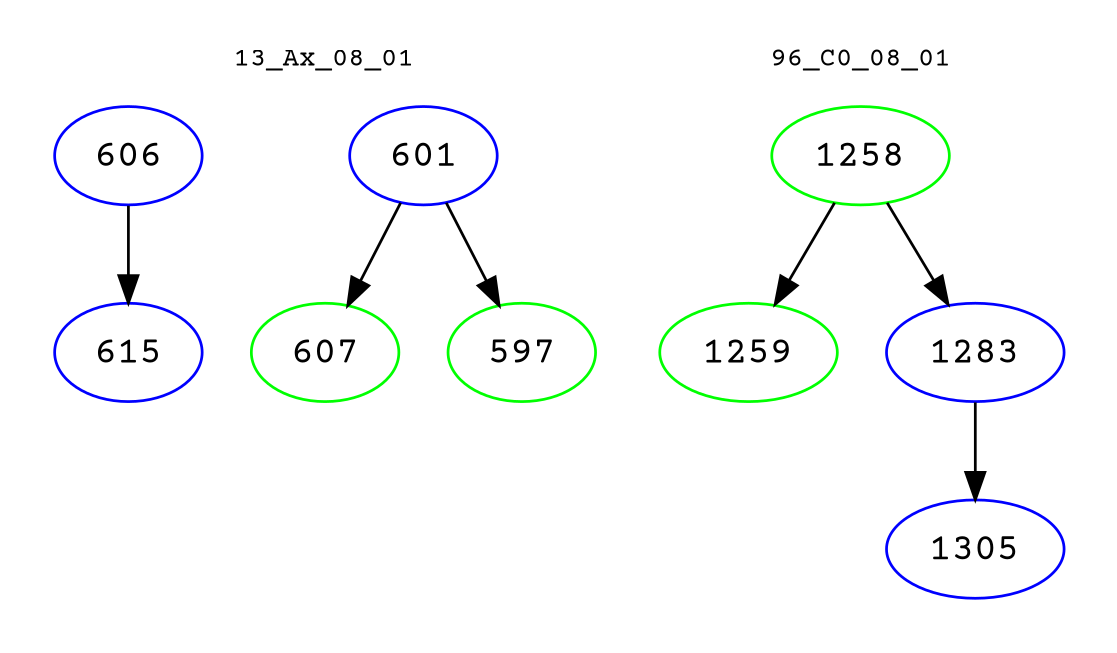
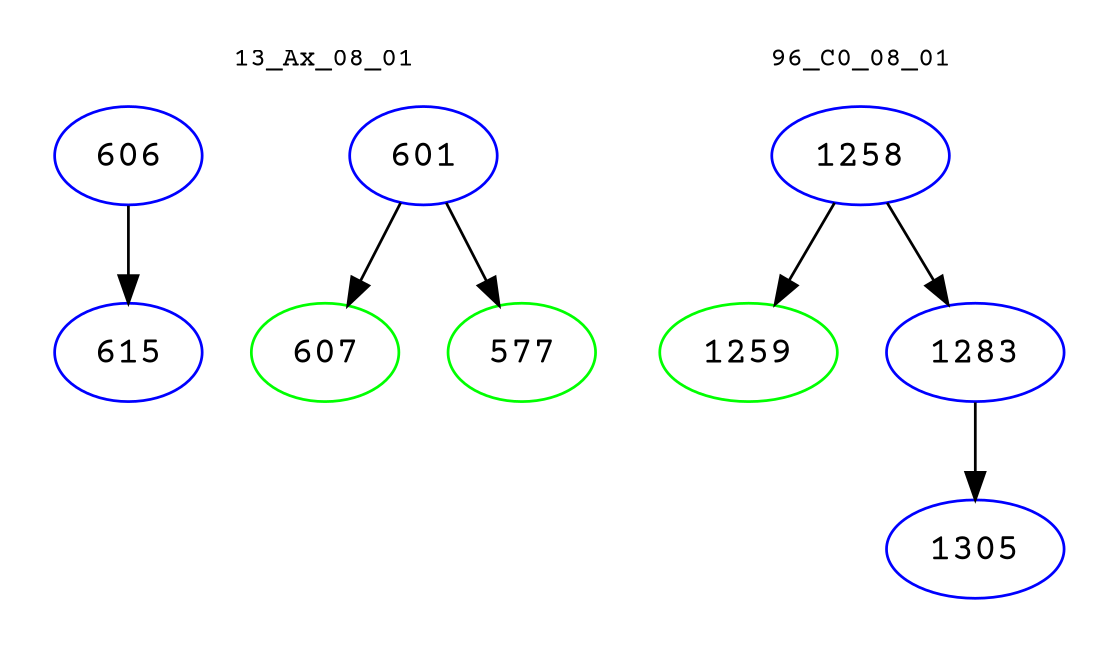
node "1258": color green -> blue
node "597": label "597" -> "577"
